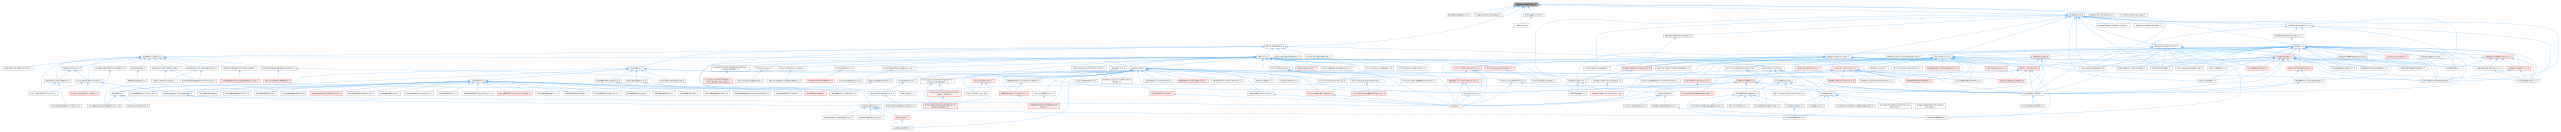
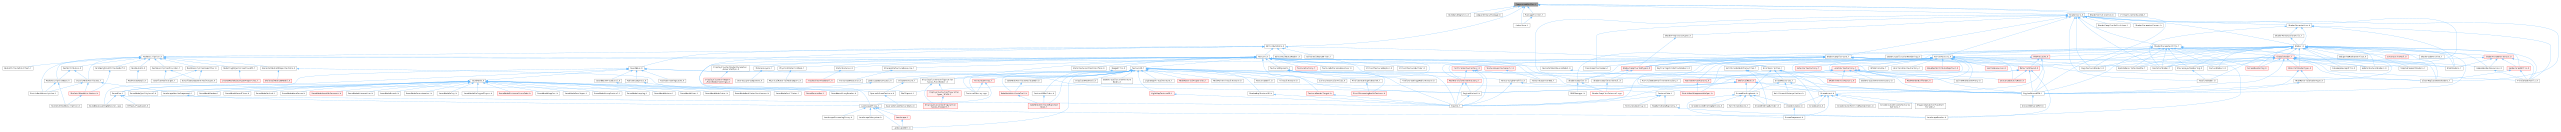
node "SkeletalMeshSourceModel.h": added
edge "ResolveShader.h" -> "GlobalShader.h": now "ResolveShader.h" -> "StereoLayerRendering.h"
edge "SkeletalMeshDescription.h" -> "SkeletalMeshAttributes.h": added
